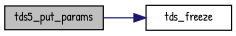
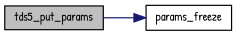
node "tds_freeze": label "tds_freeze" -> "params_freeze"
